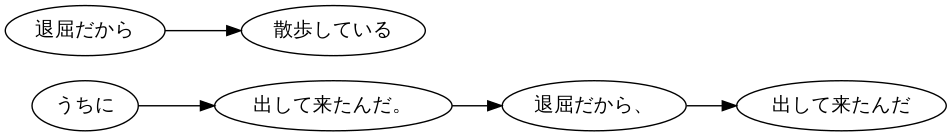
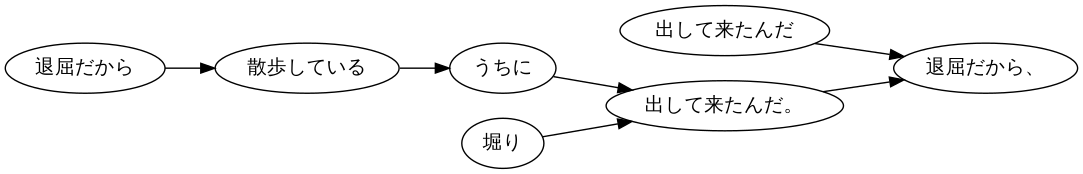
edge "散歩している" -> "うちに": added
edge "退屈だから、" -> "出して来たんだ": reversed
node "堀り": added
